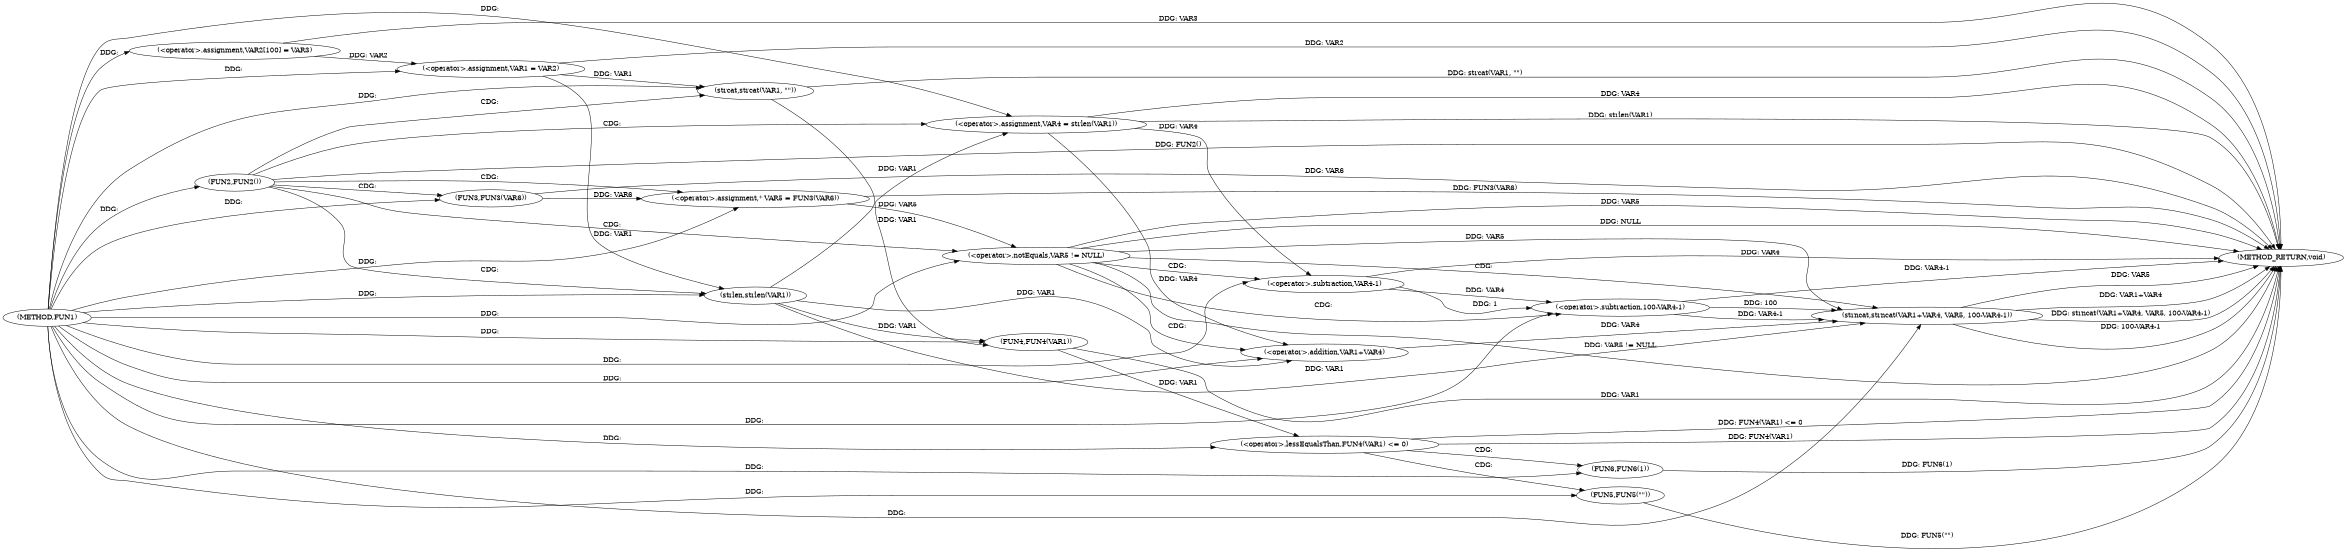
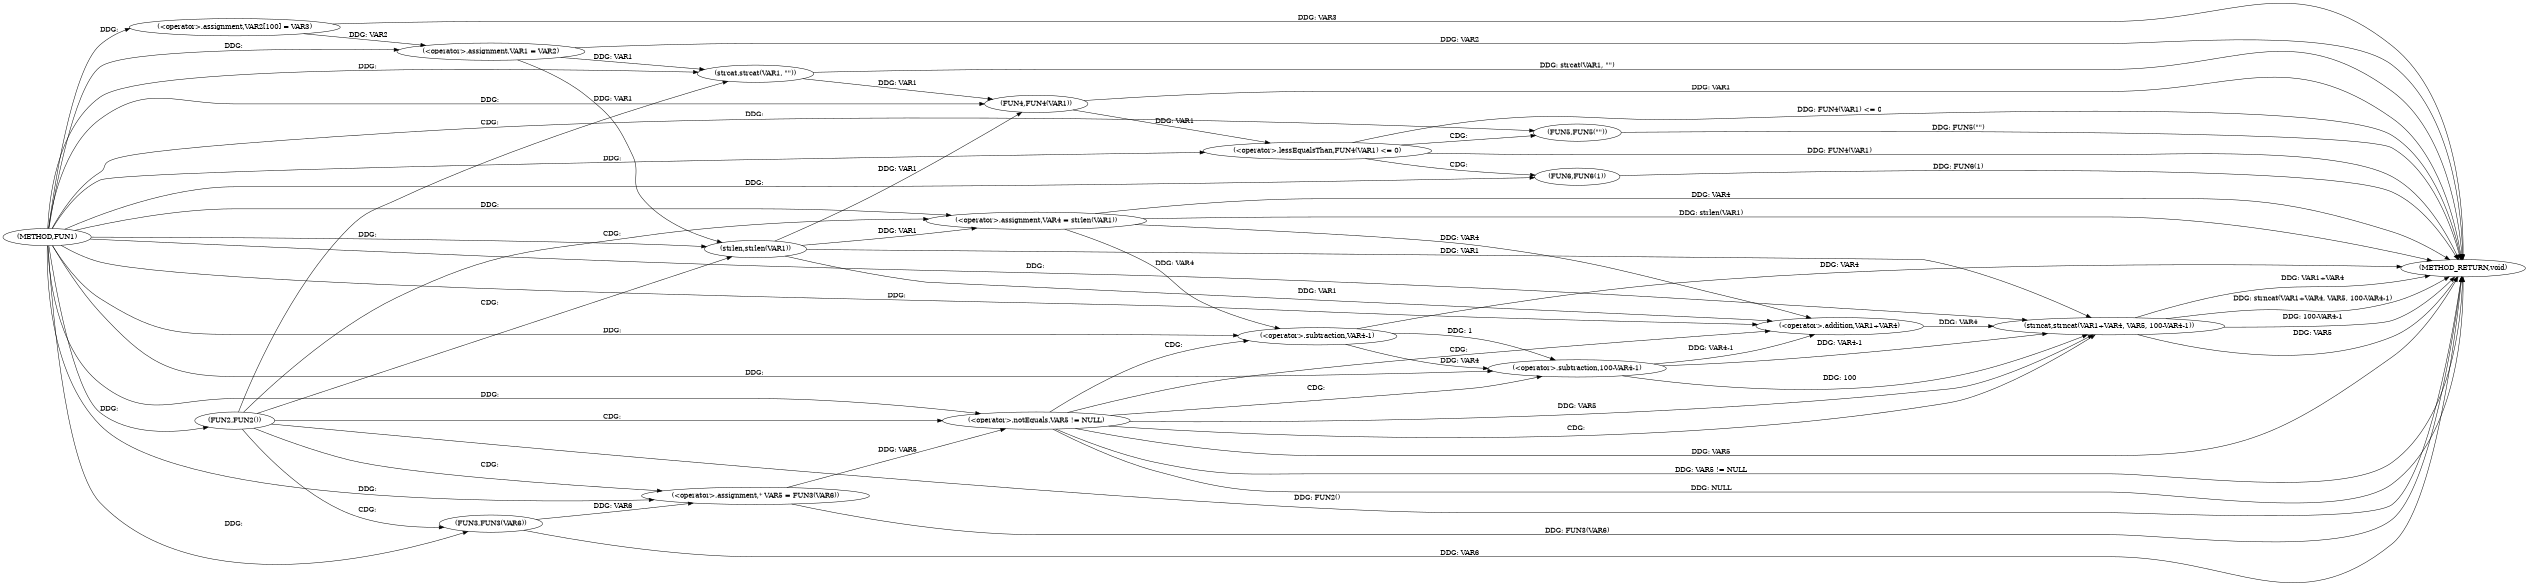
edge "(<operator>.subtraction,100-VAR4-1)" -> "(METHOD_RETURN,void)": now "(<operator>.subtraction,100-VAR4-1)" -> "(<operator>.addition,VAR1+VAR4)"
